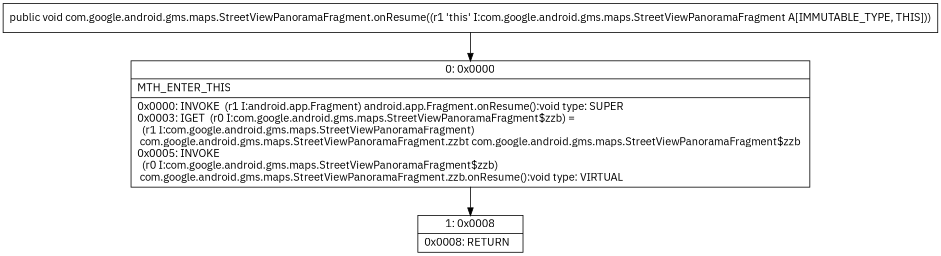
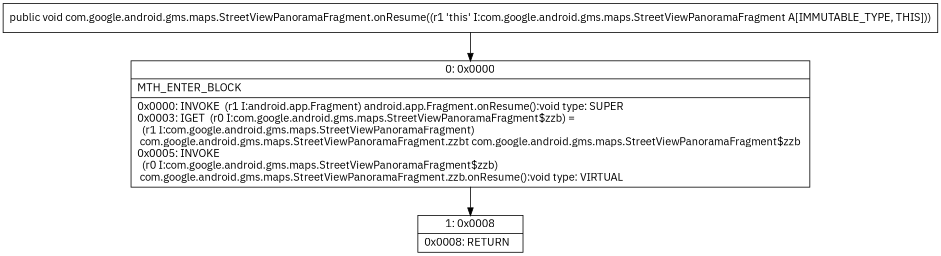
node "0: 0x0000": text "MTH_ENTER_THIS" -> "MTH_ENTER_BLOCK"
